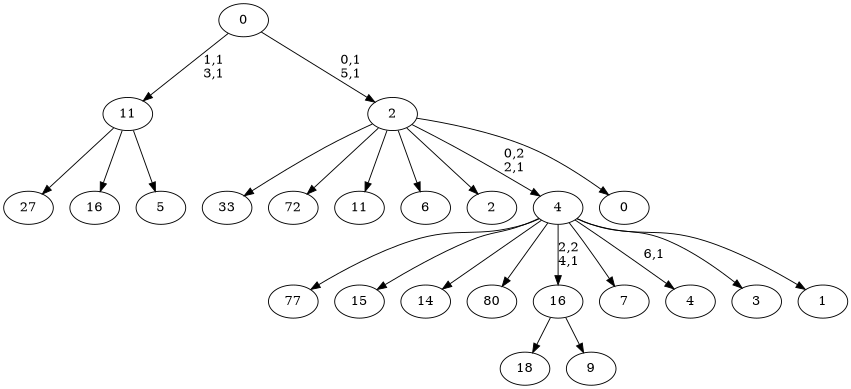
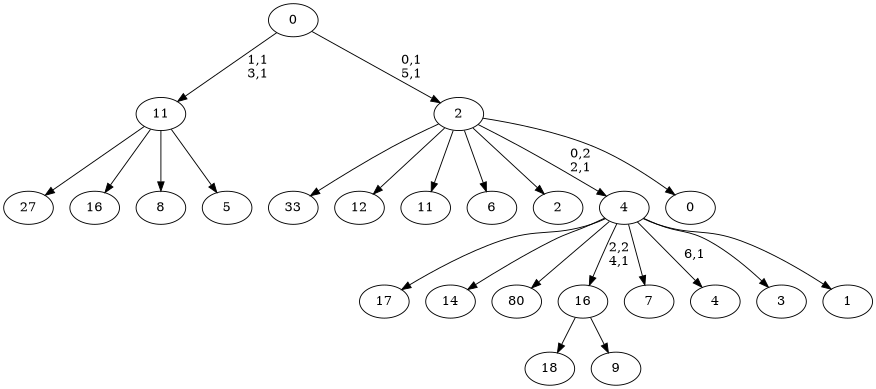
node "8": added
node "72": label "72" -> "12"
node "77": label "77" -> "17"
node "15": removed
